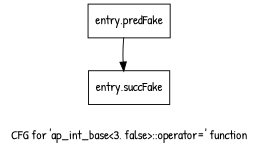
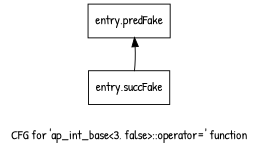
edge "entry.predFake" -> "entry.succFake": reversed
